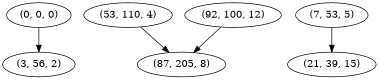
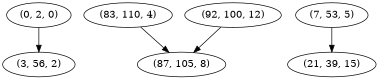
node "(0, 0, 0)": label "(0, 0, 0)" -> "(0, 2, 0)"
node "(53, 110, 4)": label "(53, 110, 4)" -> "(83, 110, 4)"
node "(87, 205, 8)": label "(87, 205, 8)" -> "(87, 105, 8)"
